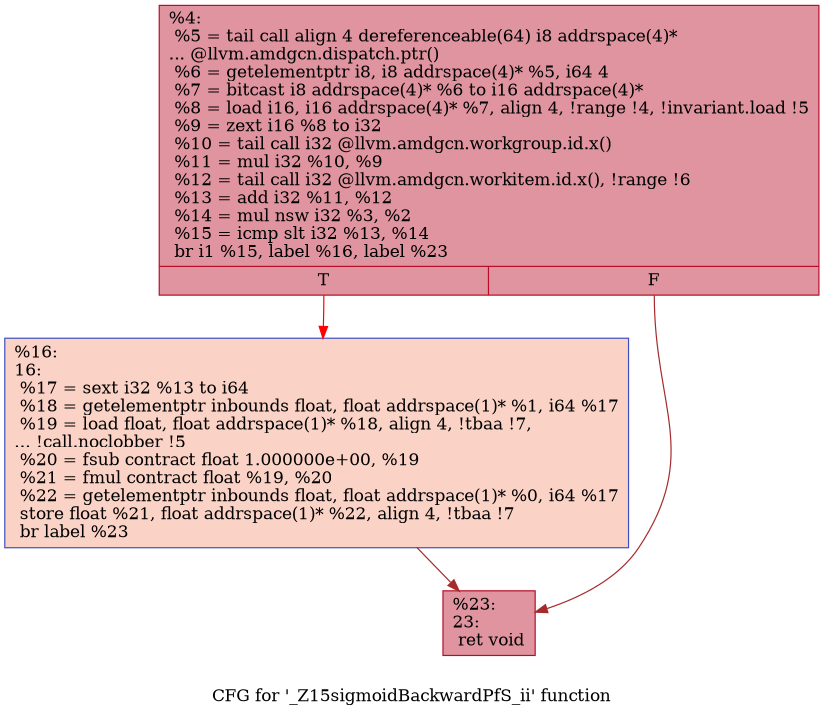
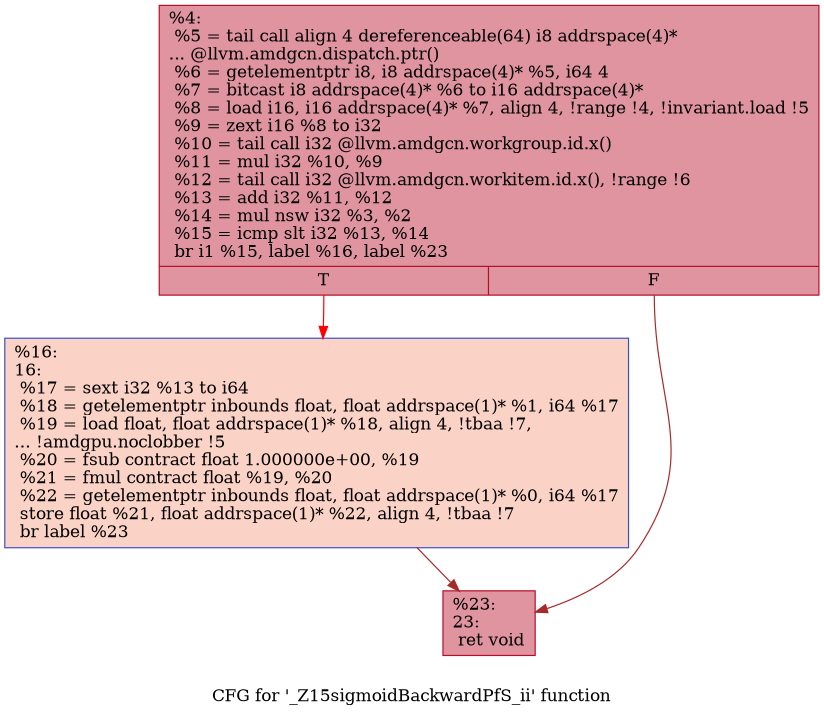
node "%16:": text "... !call.noclobber !5" -> "... !amdgpu.noclobber !5"
